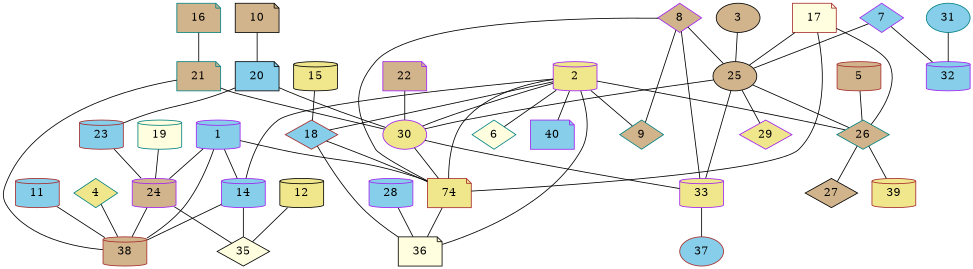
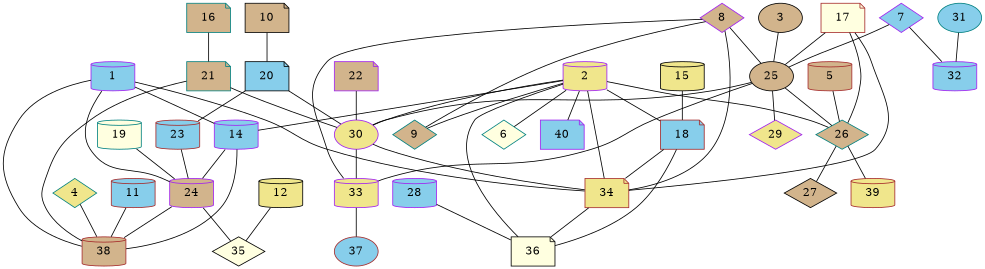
node "18": shape diamond -> note
node "74": label "74" -> "34"
edge "14" -- "35": now "14" -- "24"
